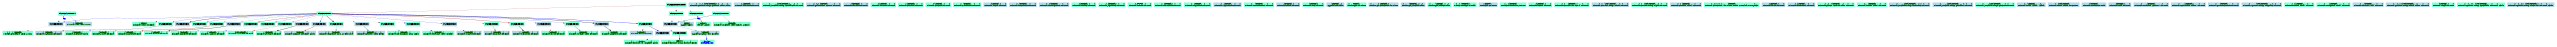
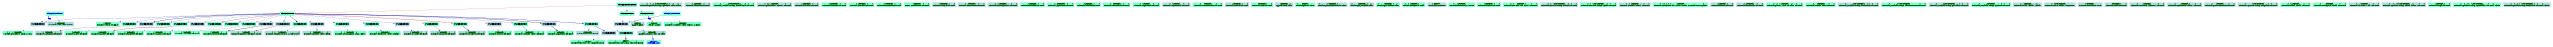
node "SPECIES Trimezia cristaliensis Ravenna": label "SPECIES Trimezia cristaliensis Ravenna" -> "SPECIES Foster cristaliensis Ravenna"
node "TAXON Trimezia latifolia Ravenna": label "TAXON Trimezia latifolia Ravenna" -> "SPECIES Trimezia latifolia Ravenna"
node "SUBSPECIES Trimezia juncifolia subsp. diamantinensis Ravenna": added
node "SUBSPECIES Trimezia juncifolia subsp. speciosa Ravenna": label "SUBSPECIES Trimezia juncifolia subsp. speciosa Ravenna" -> "SPECIES Trimezia juncifolia subsp. speciosa Ravenna"
node "SPECIES Trimezia plicatifolia Chukr": removed
node "SPECIES Trimezia exillima Ravenna": removed
node "SUBSPECIES Trimezia rotundata Ravenna": label "SUBSPECIES Trimezia rotundata Ravenna" -> "SPECIES Trimezia rotundata Ravenna"
